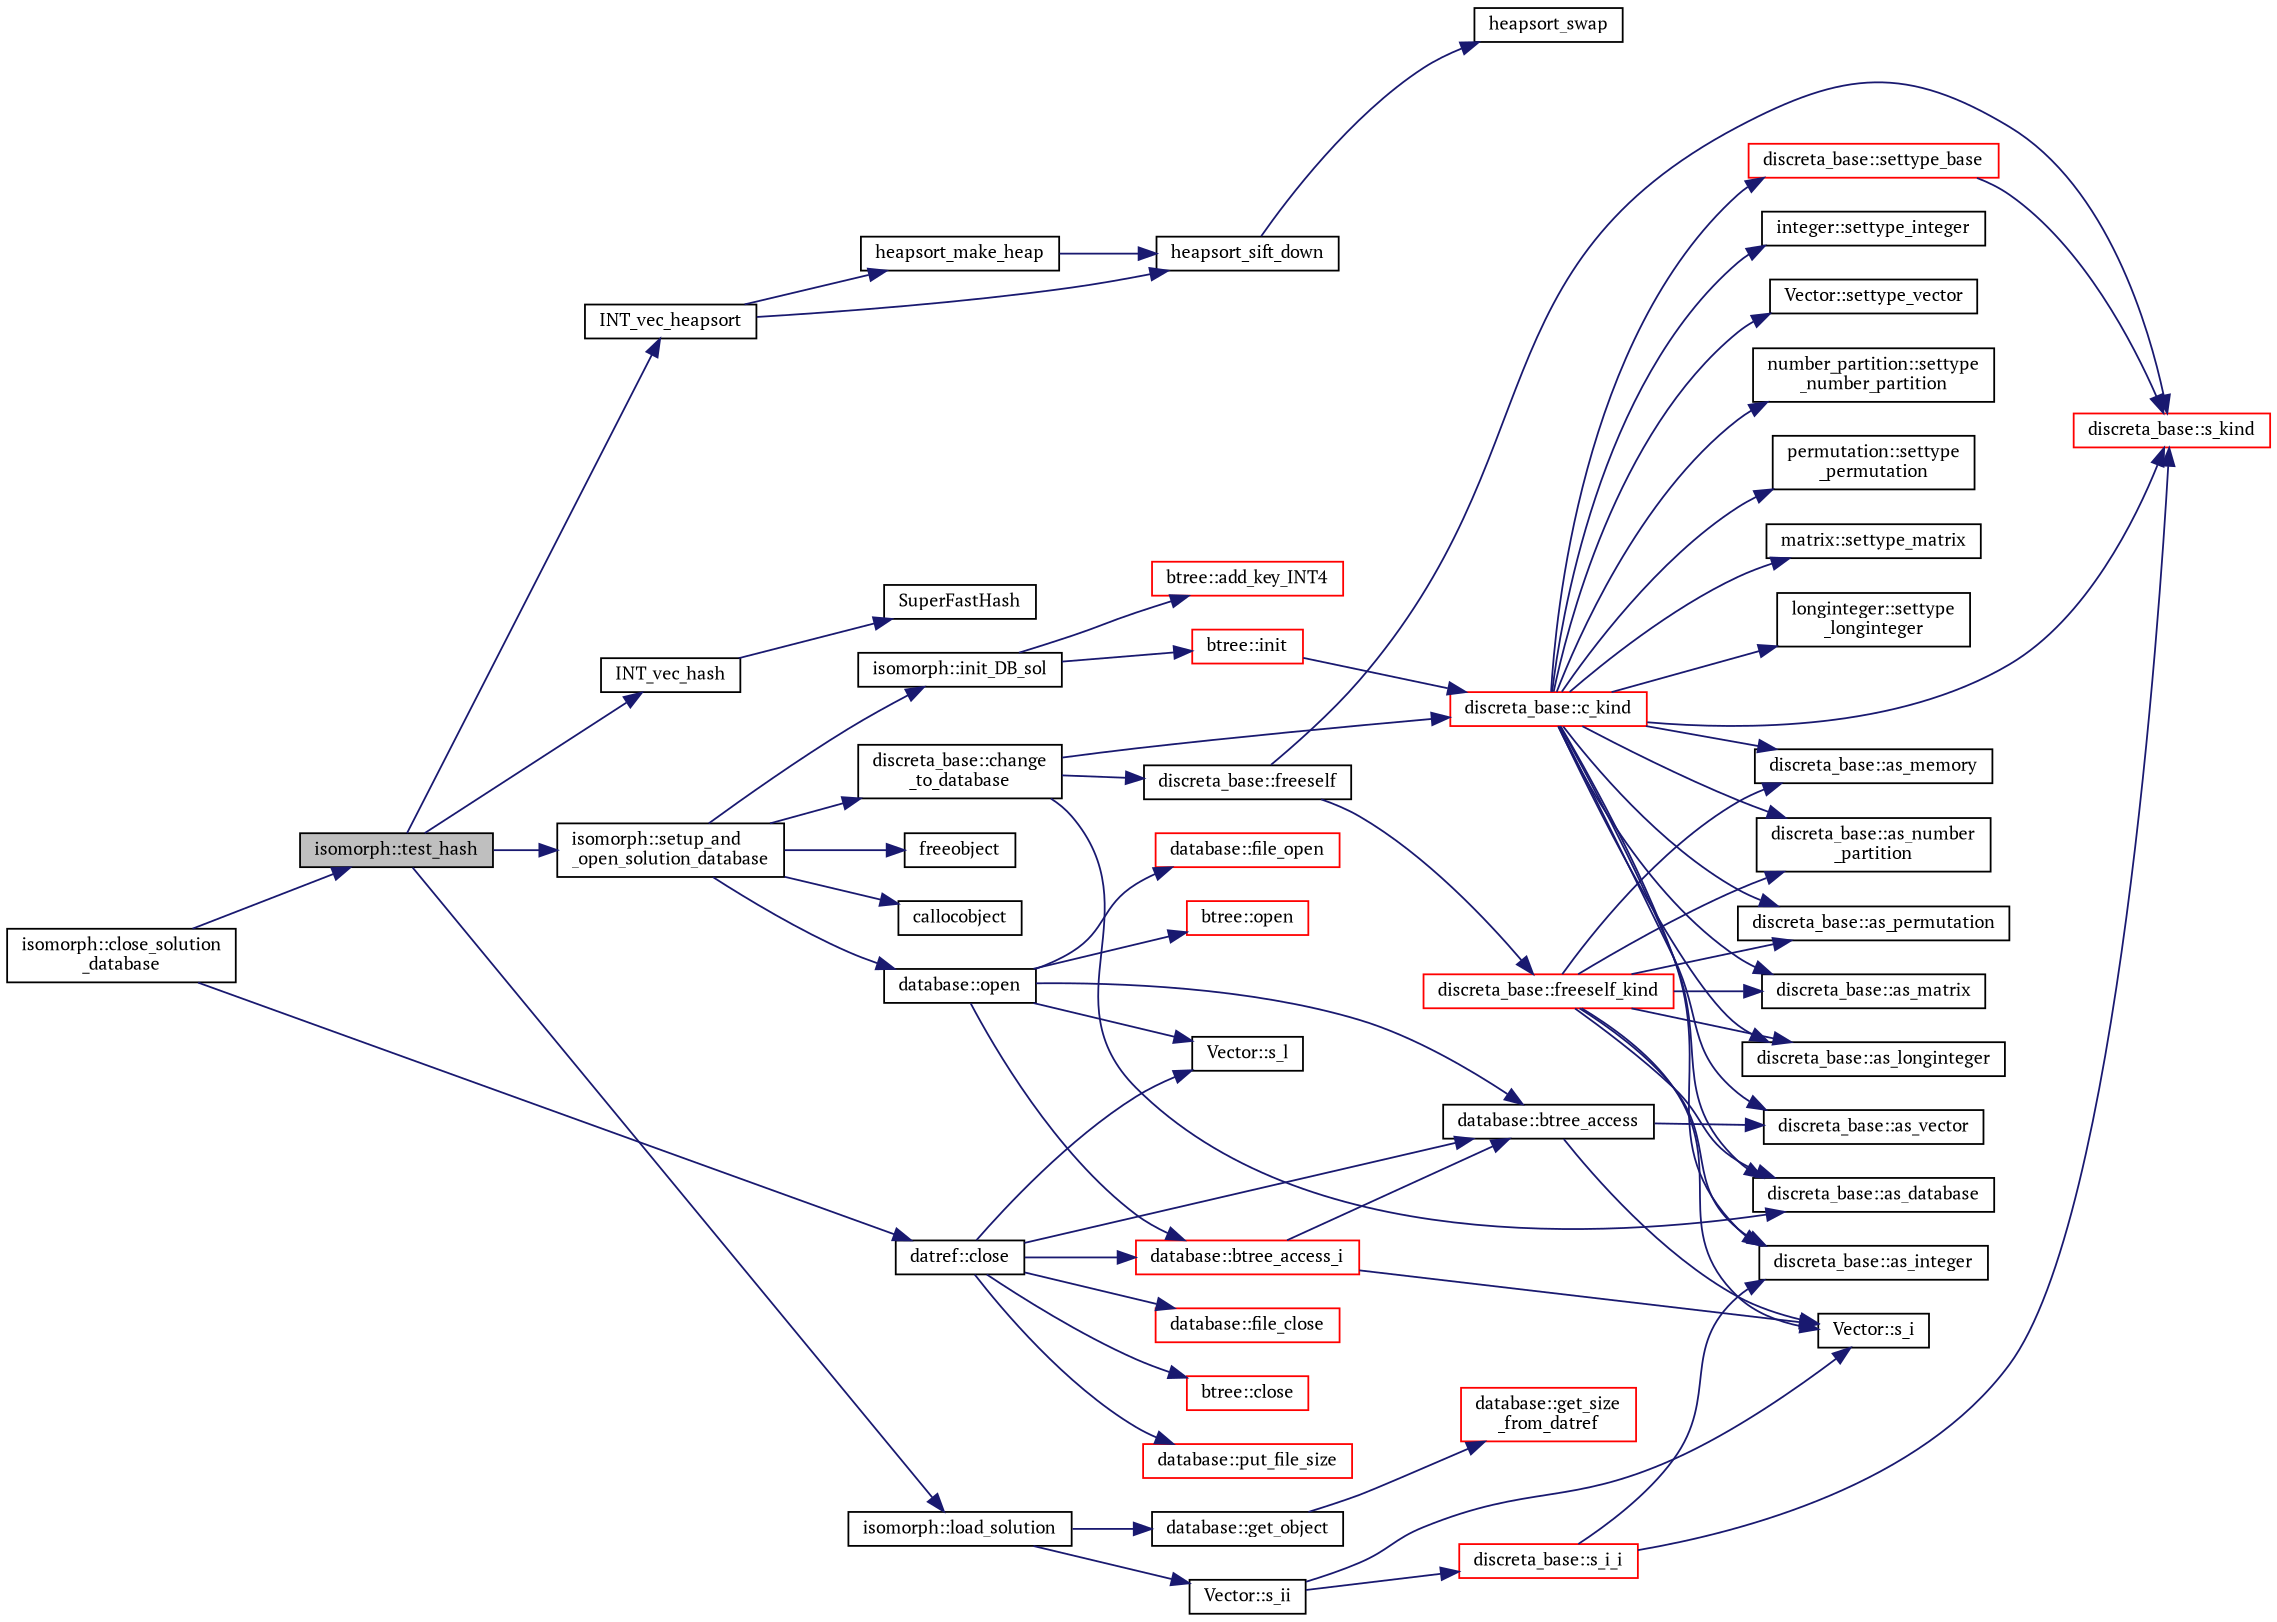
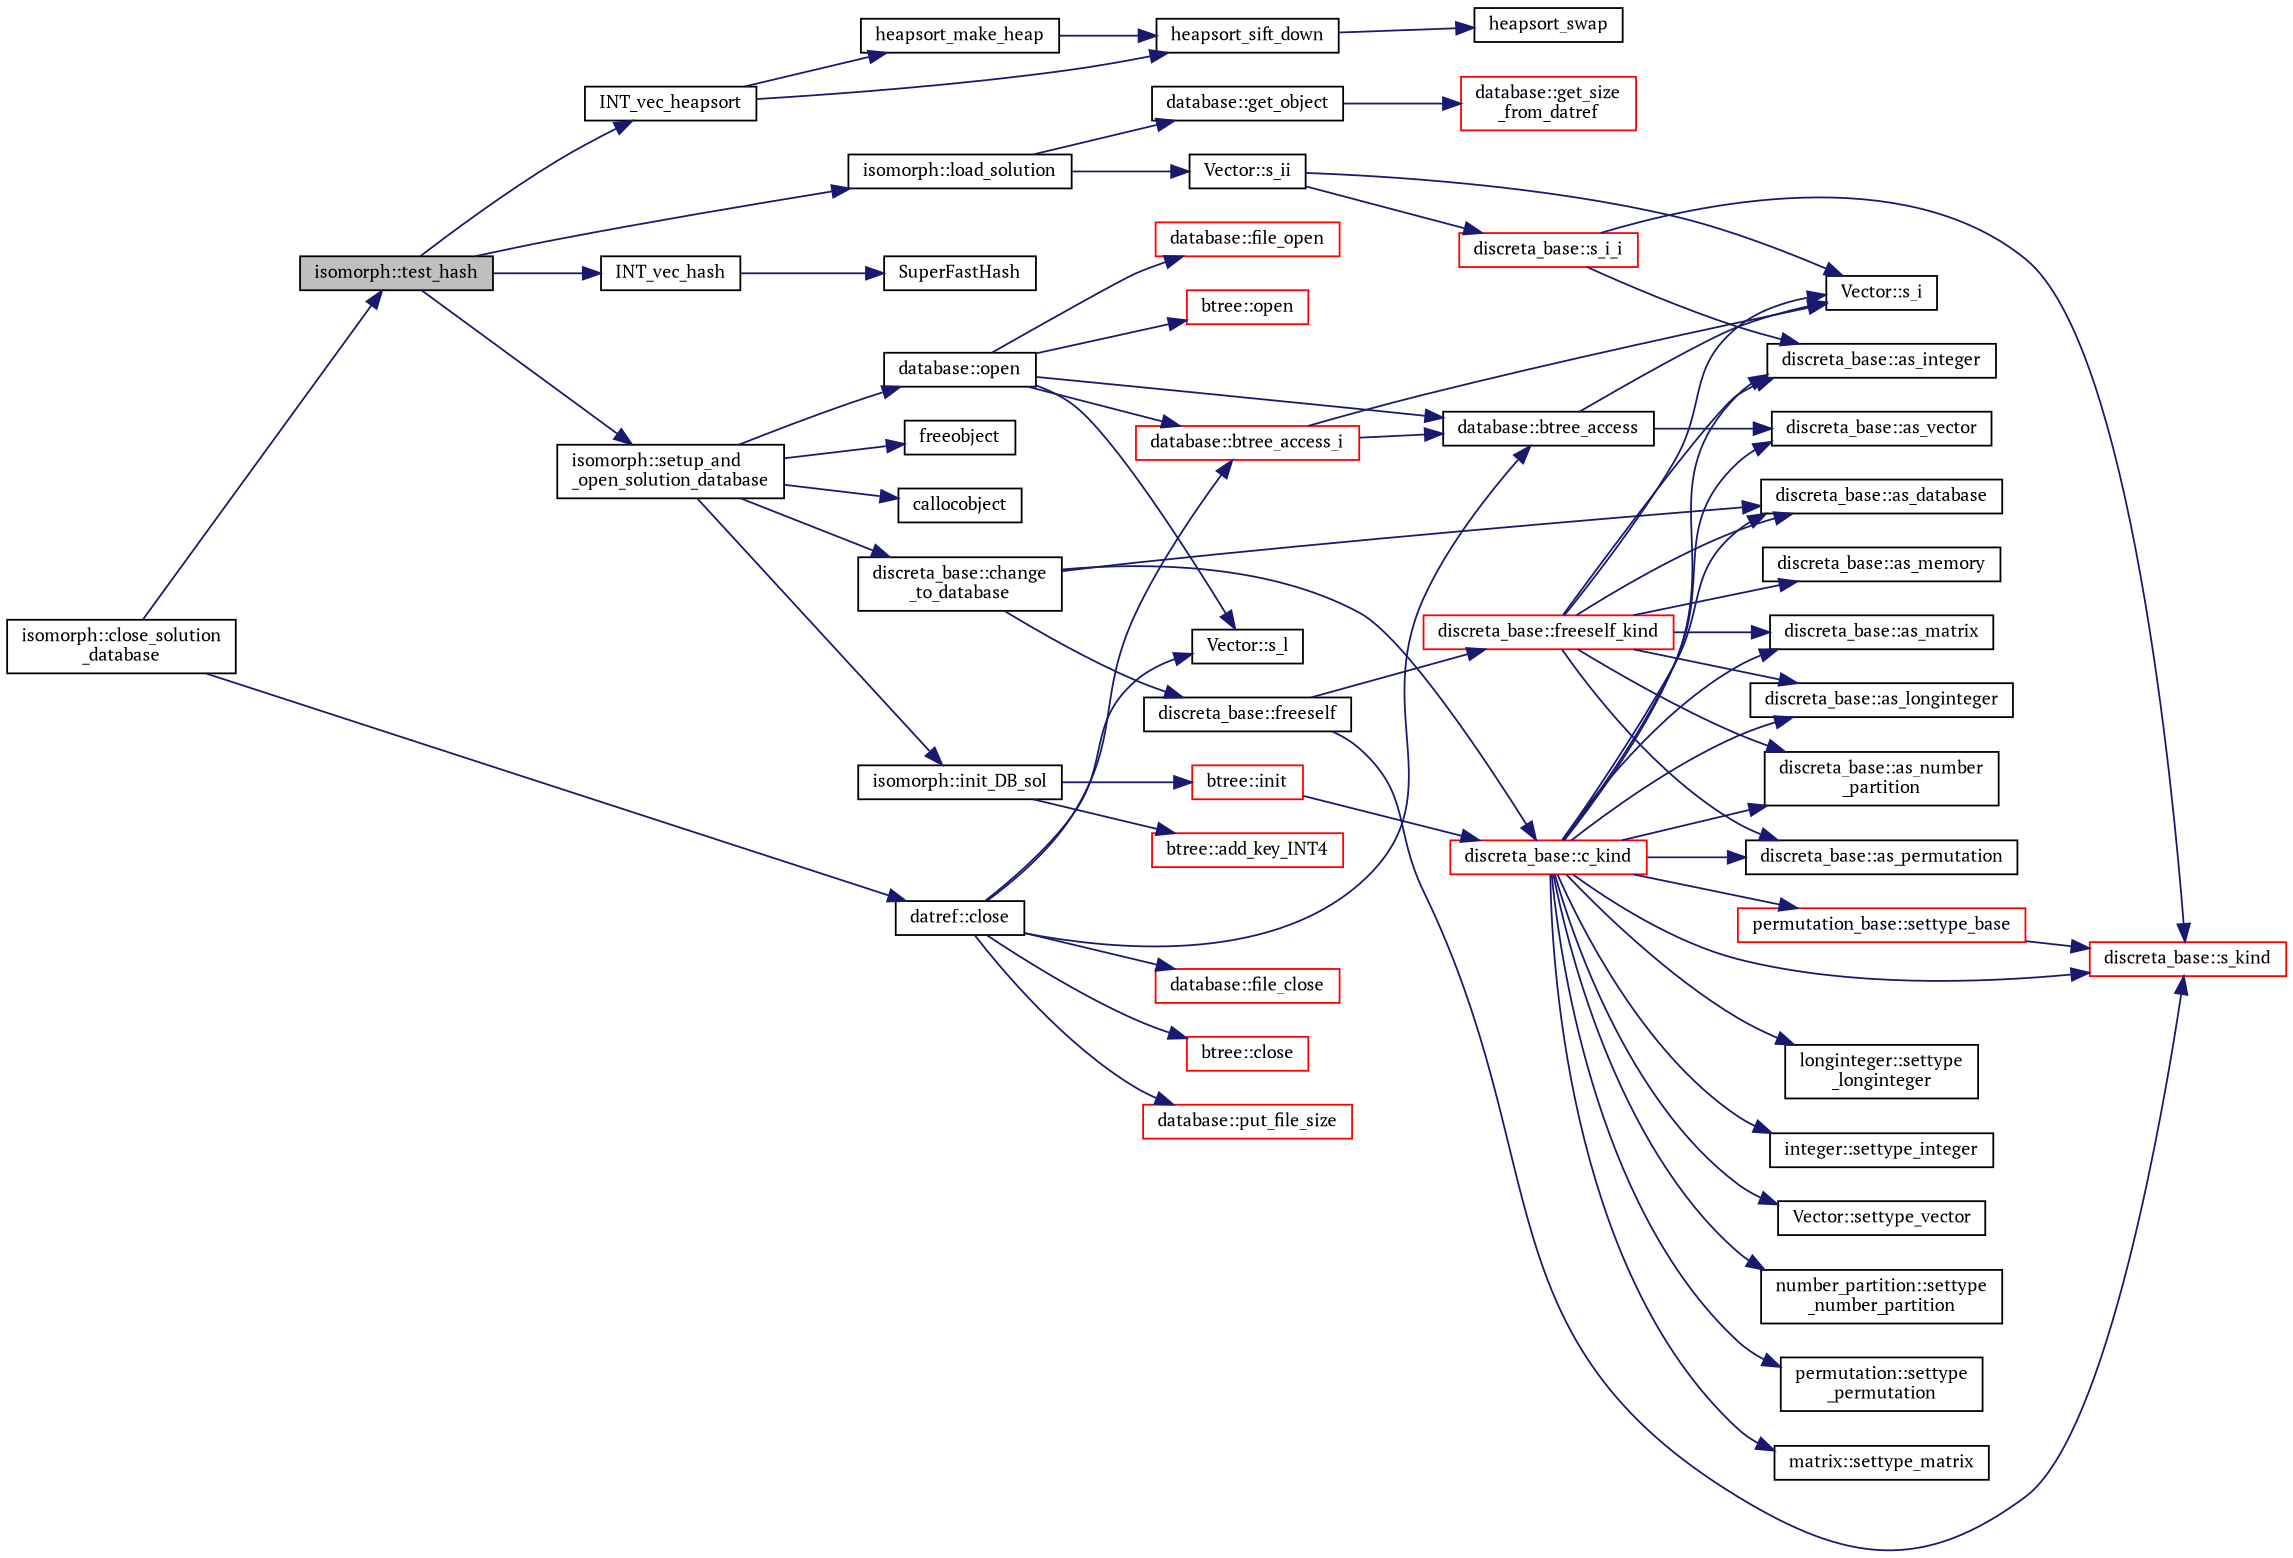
node "discreta_base::settype_base": label "discreta_base::settype_base" -> "permutation_base::settype_base"
edge "discreta_base::c_kind" -> "discreta_base::as_memory": removed
